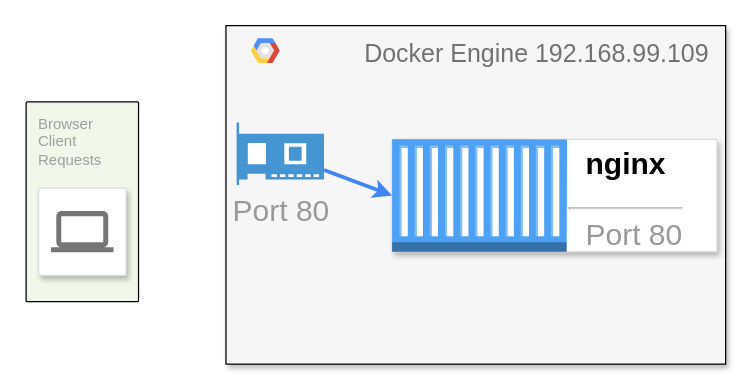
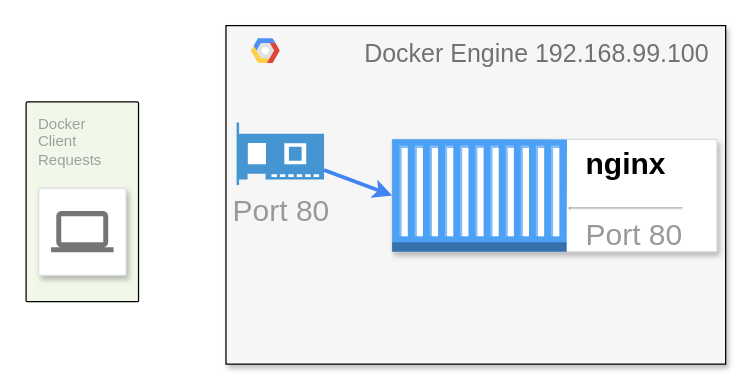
node "Docker Engine 192.168.99.109": label "Docker Engine 192.168.99.109" -> "Docker Engine 192.168.99.100"
node "Browser Client Requests": label "Browser Client Requests" -> "Docker Client Requests"
